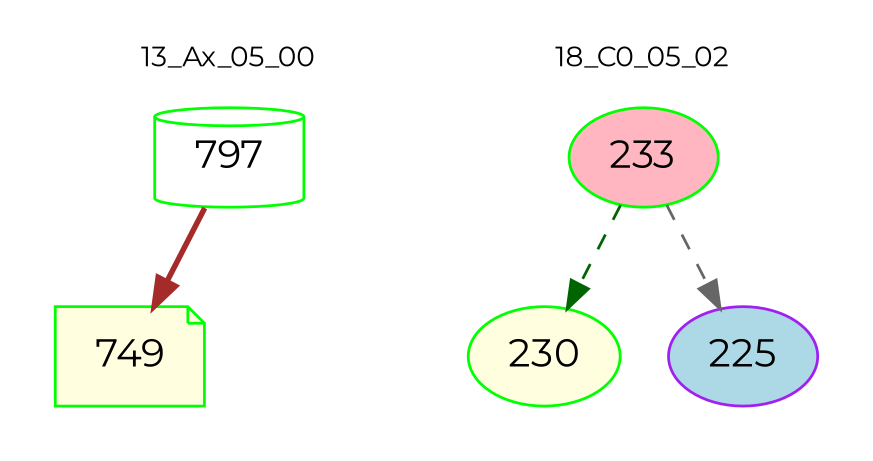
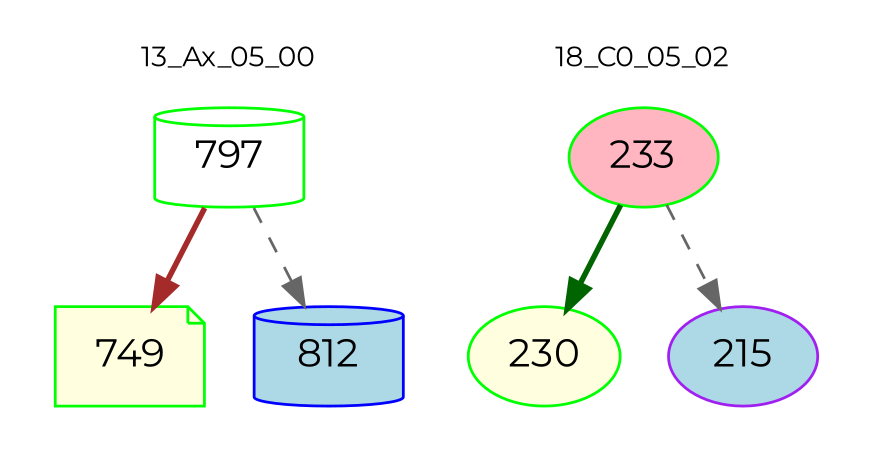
edge "233" -> "230": style dashed -> bold
node "812": added
node "225": label "225" -> "215"
